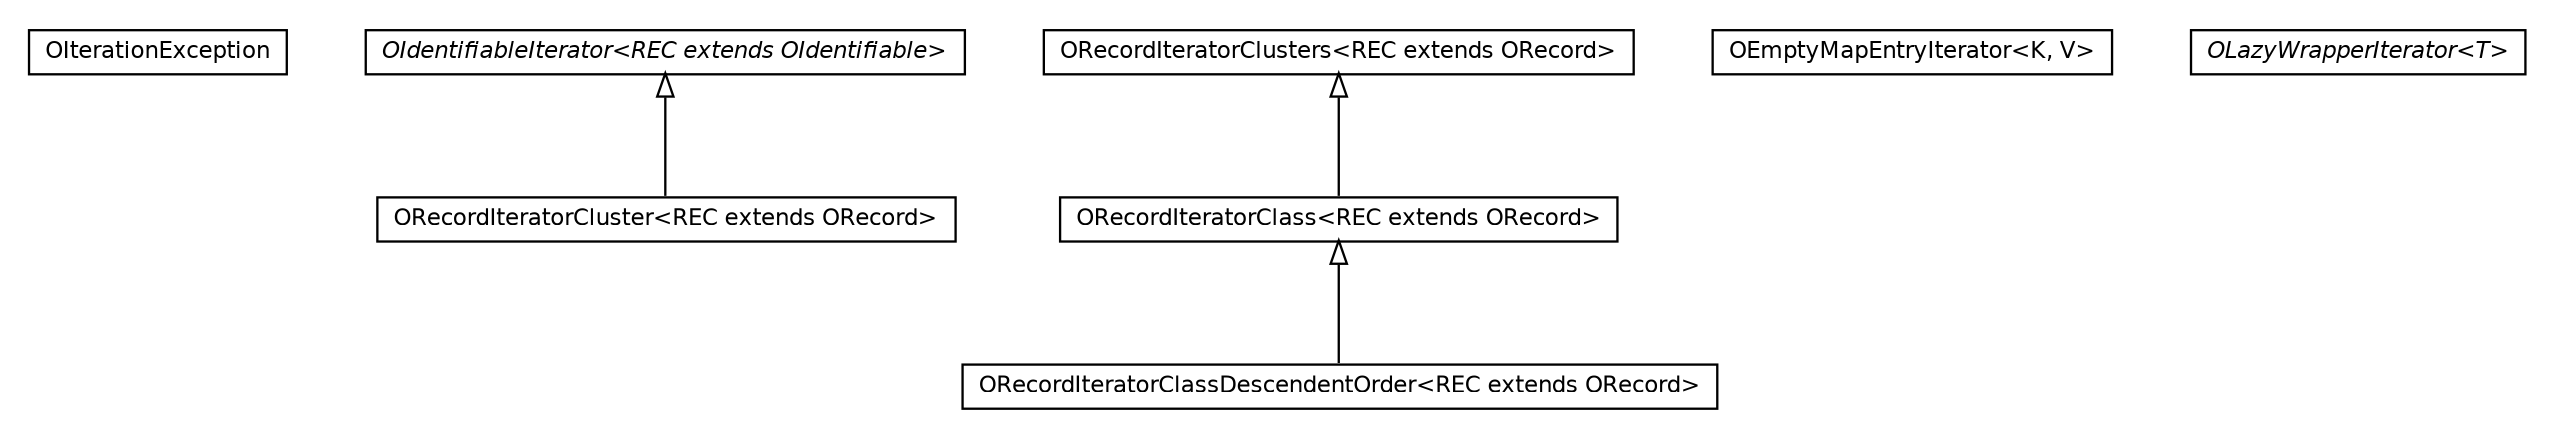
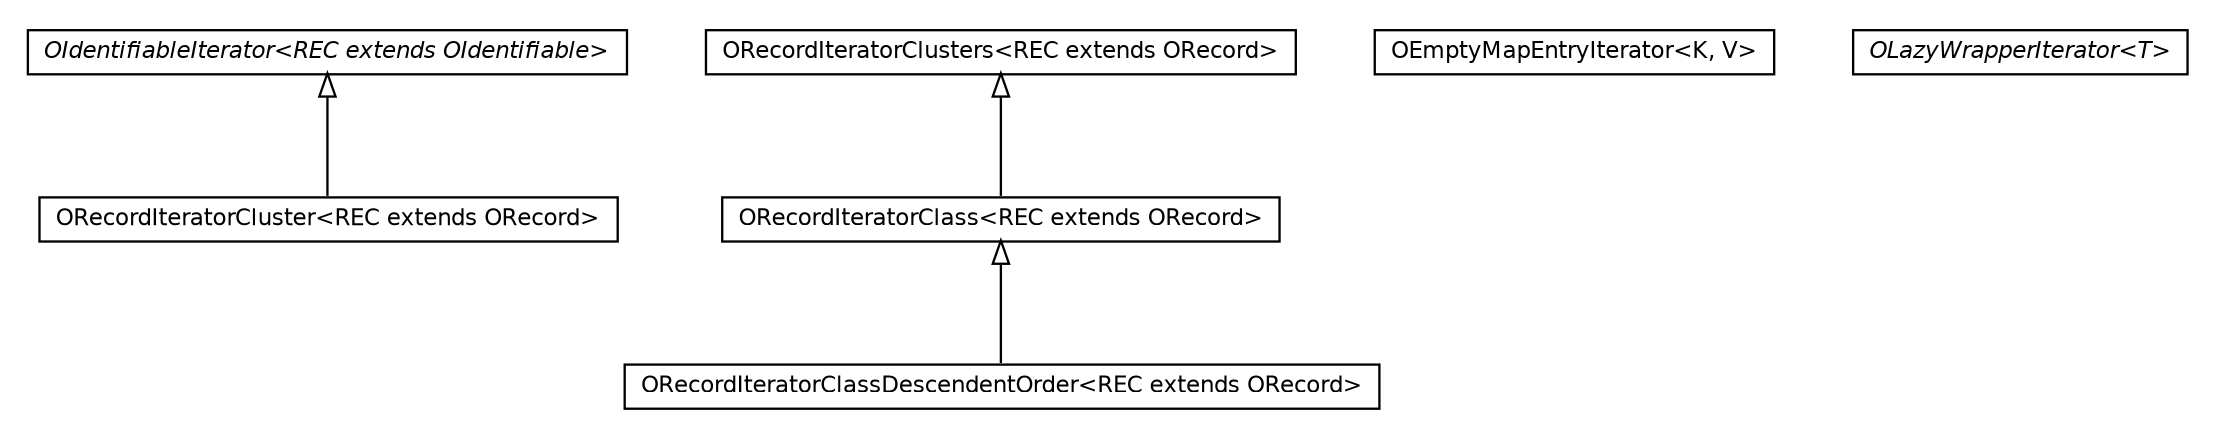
node "OIterationException": removed
